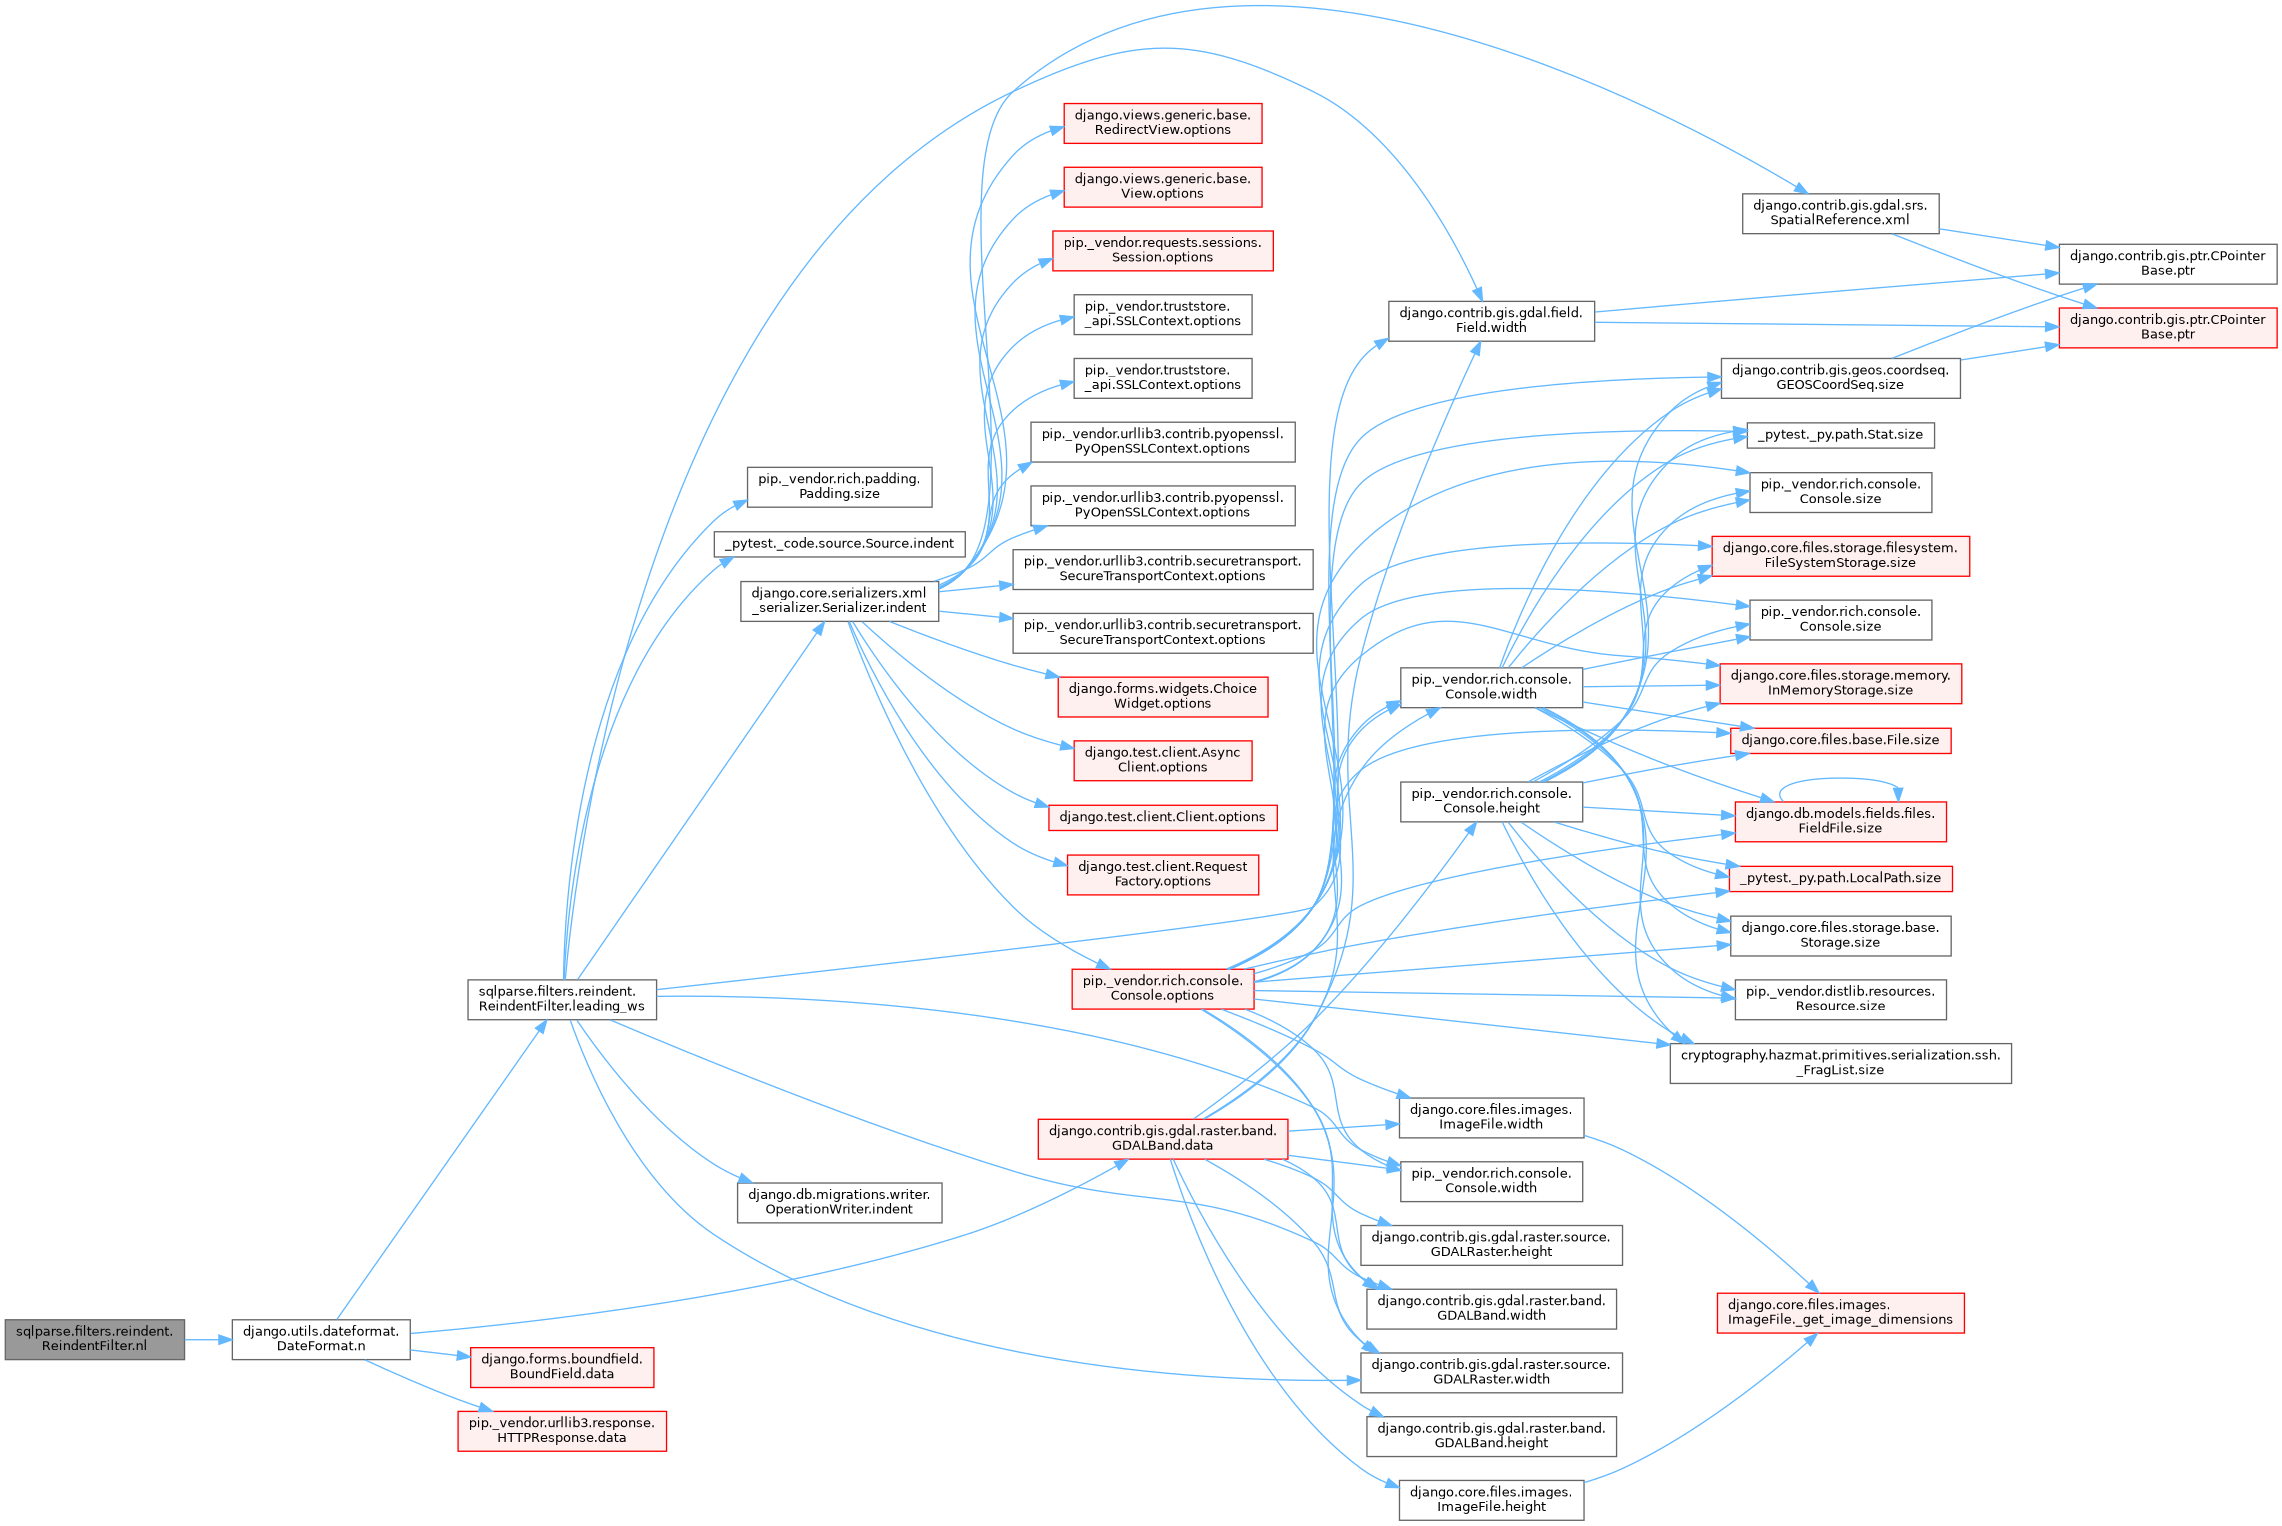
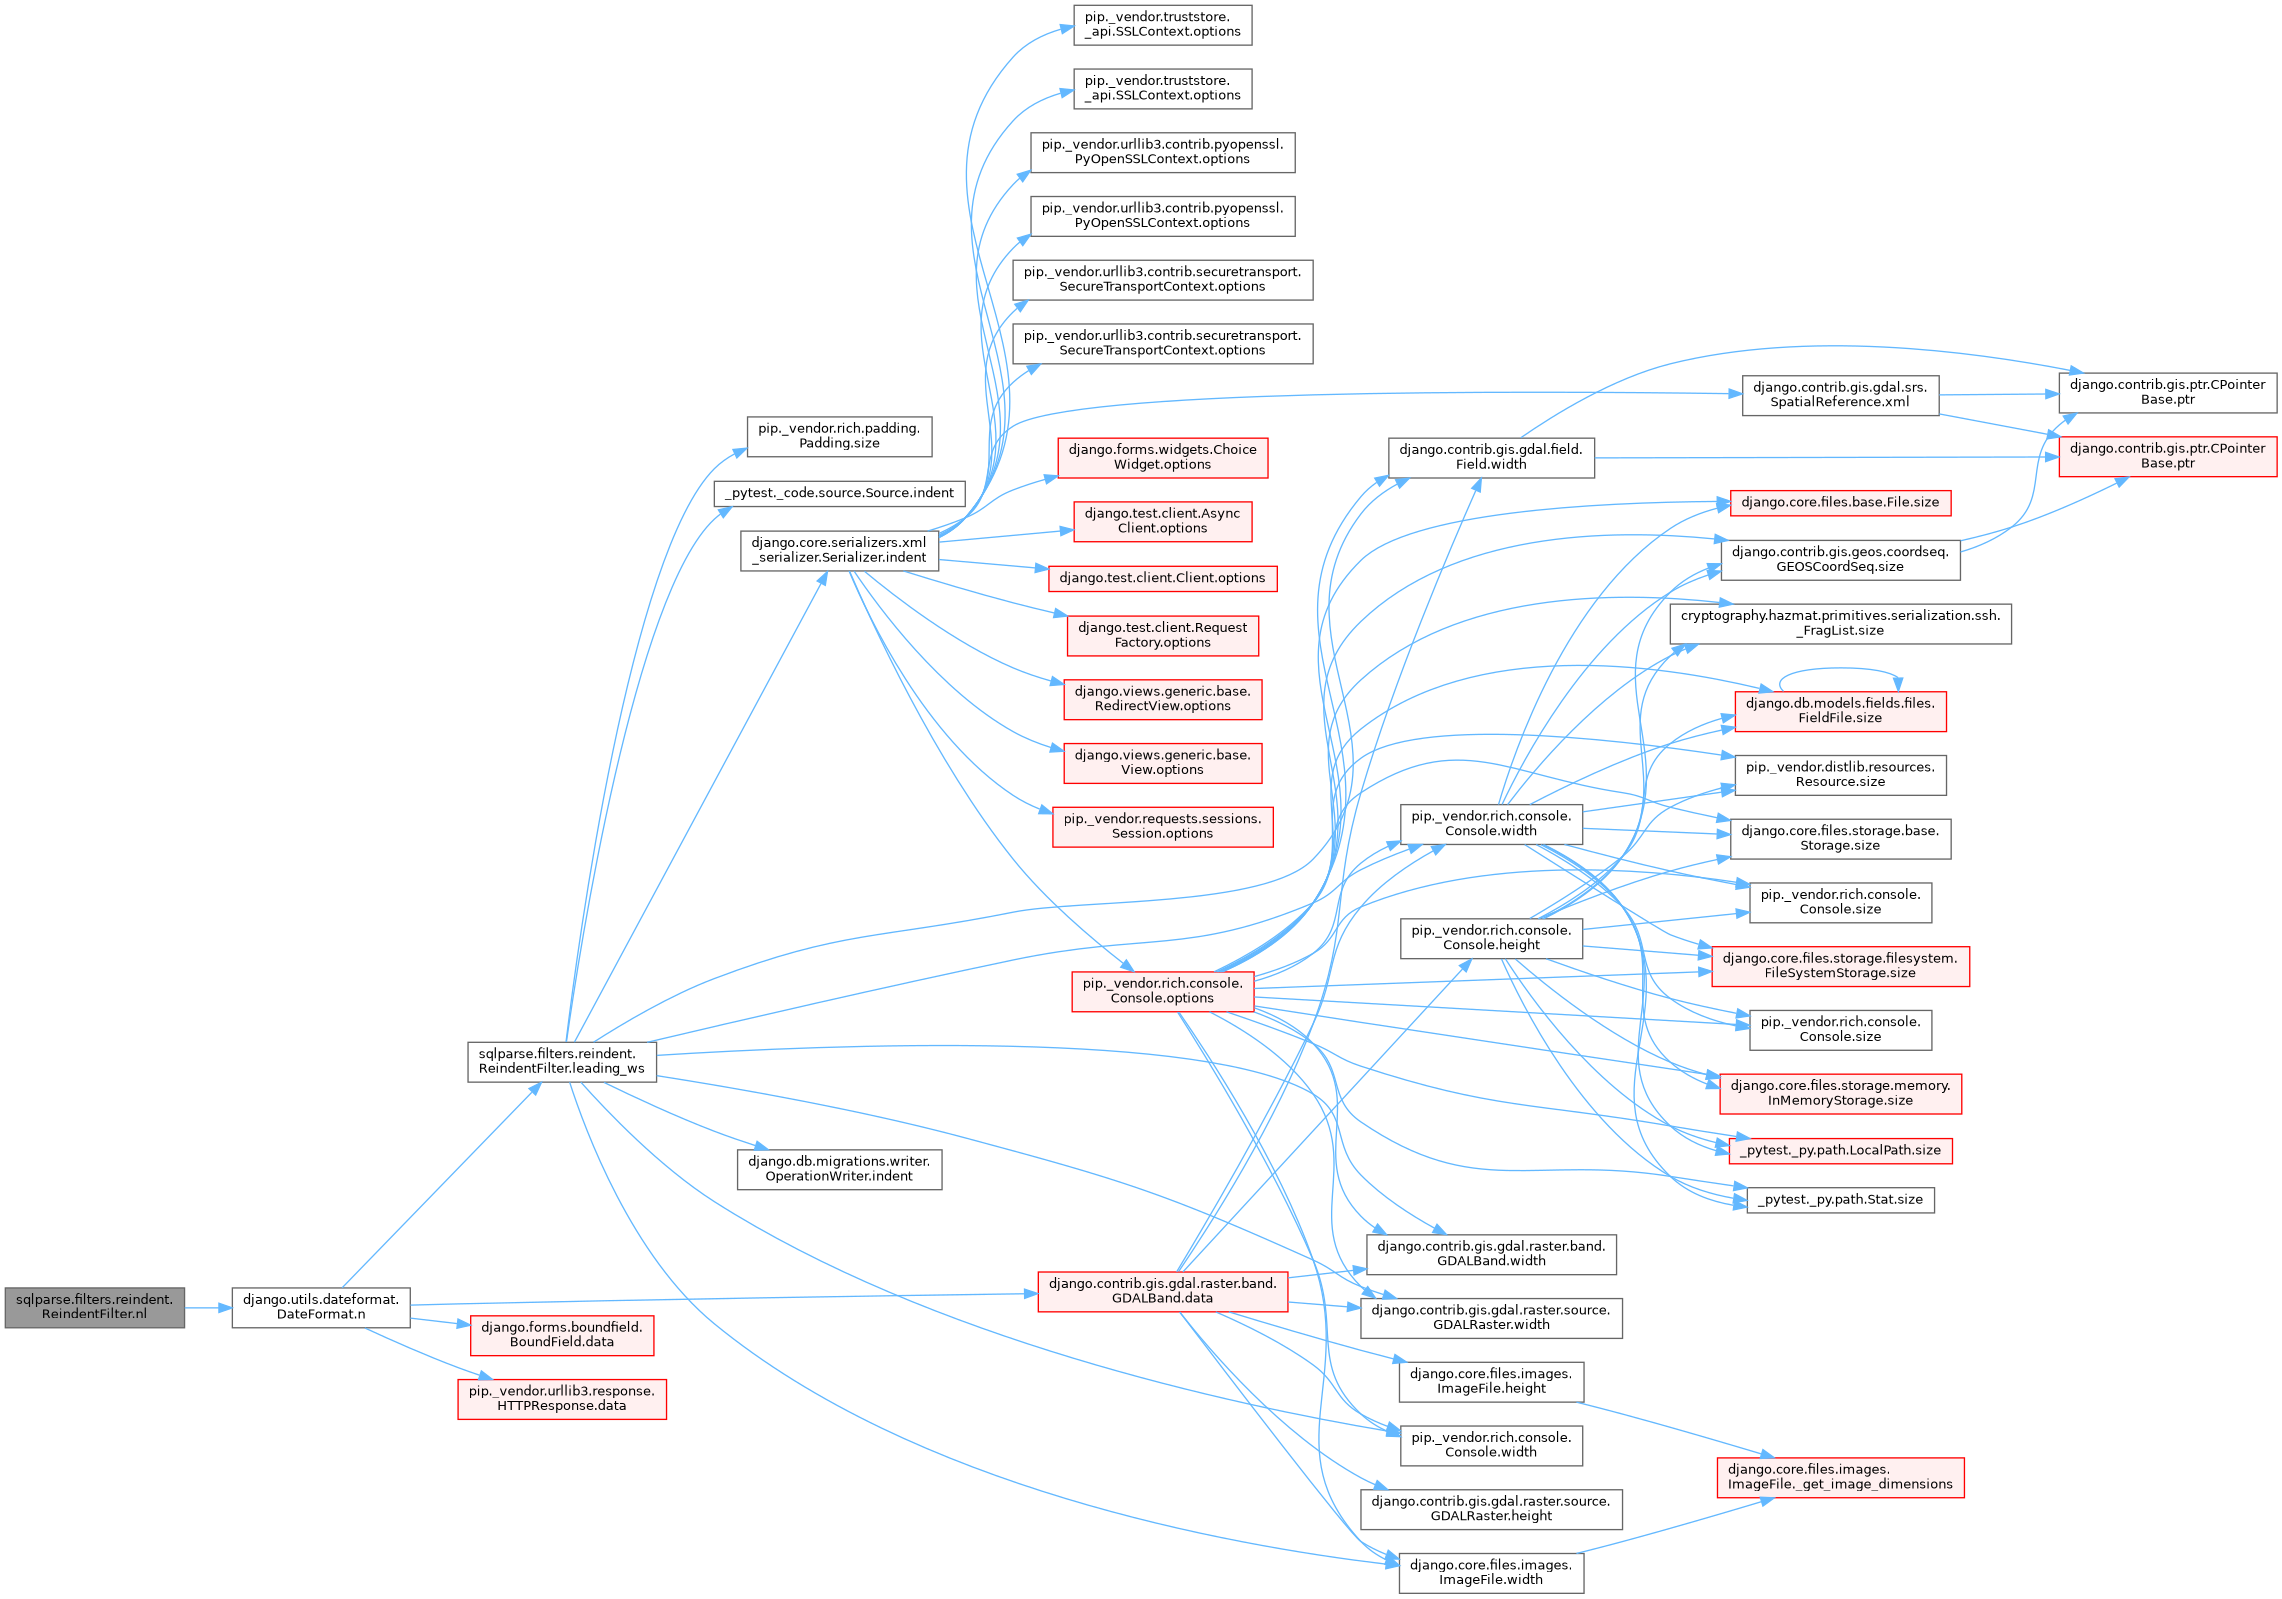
edge "pip._vendor.rich.console. Console.height" -> "django.core.files.base.File.size": removed
edge "sqlparse.filters.reindent. ReindentFilter.leading_ws" -> "django.core.files.images. ImageFile.width": added
node "django.contrib.gis.gdal.raster.band. GDALBand.height": removed
